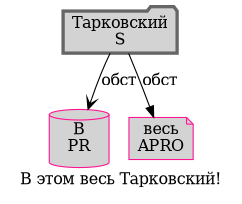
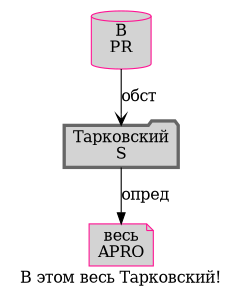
edge "Тарковский S" -> "В PR": reversed
edge "Тарковский S" -> "весь APRO": label "обст" -> "опред"
